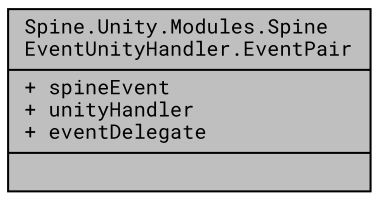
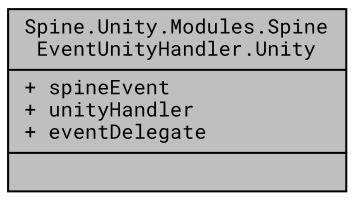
node "Spine.Unity.Modules.Spine": text "EventUnityHandler.EventPair" -> "EventUnityHandler.Unity"
